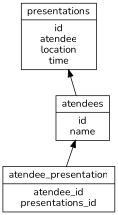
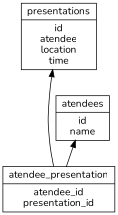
edge "atendees" -> "presentations": now "atendee_presentation" -> "presentations"
node "atendee_presentation": text "presentations_id" -> "presentation_id"
